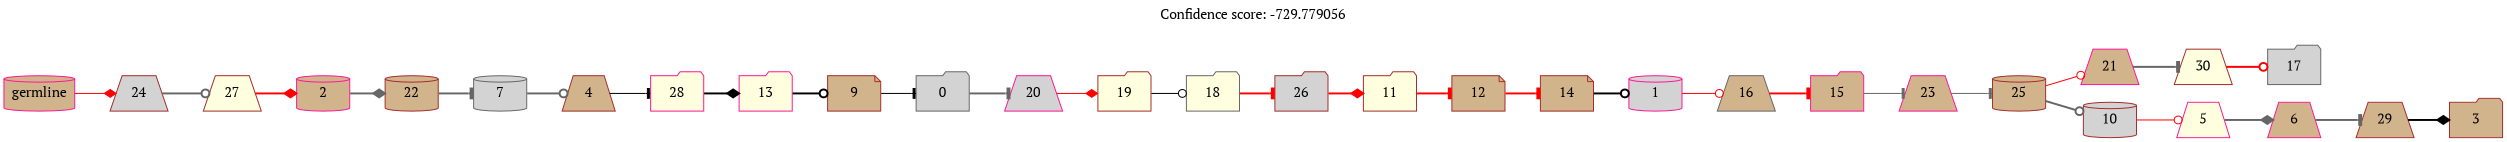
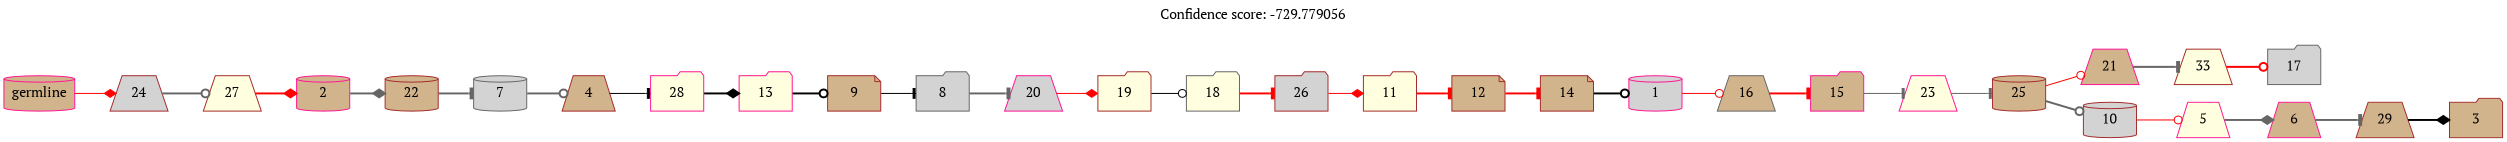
node "30": label "30" -> "33"
node "0": label "0" -> "8"
edge "26" -> "11": style bold -> solid
node "23": fillcolor tan -> lightyellow
